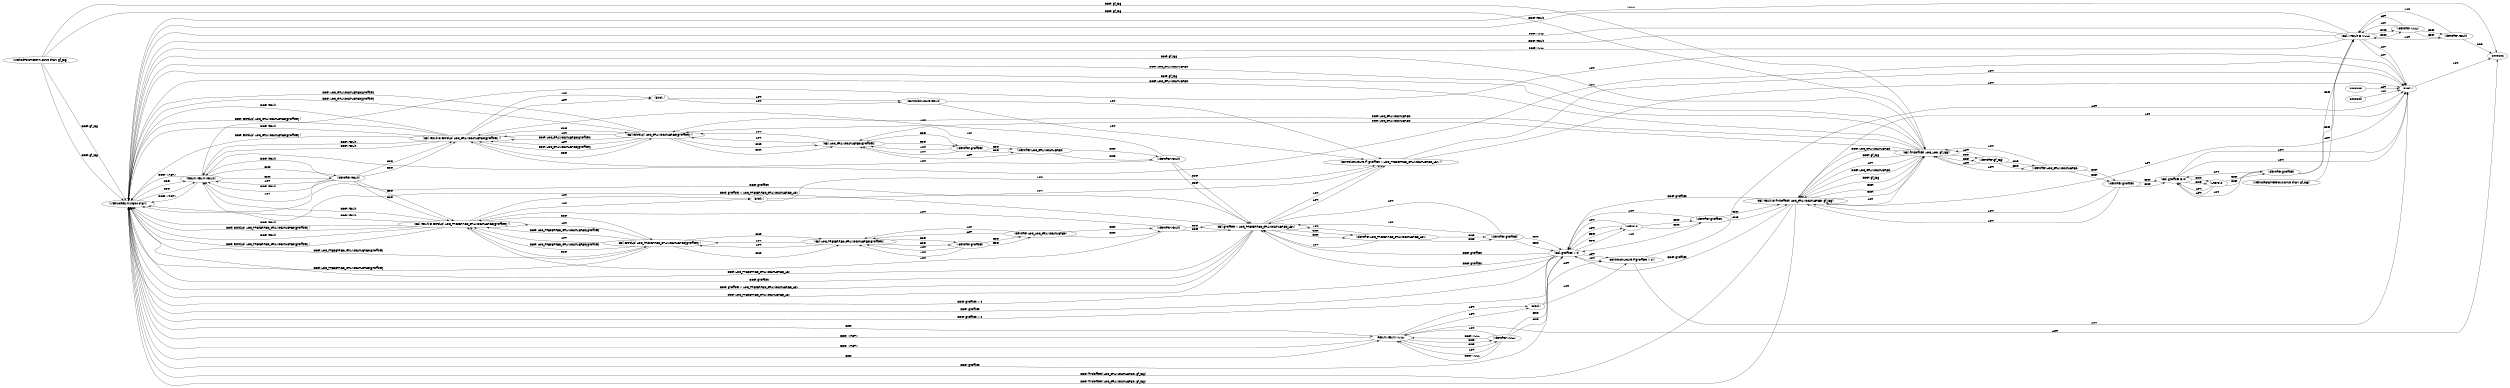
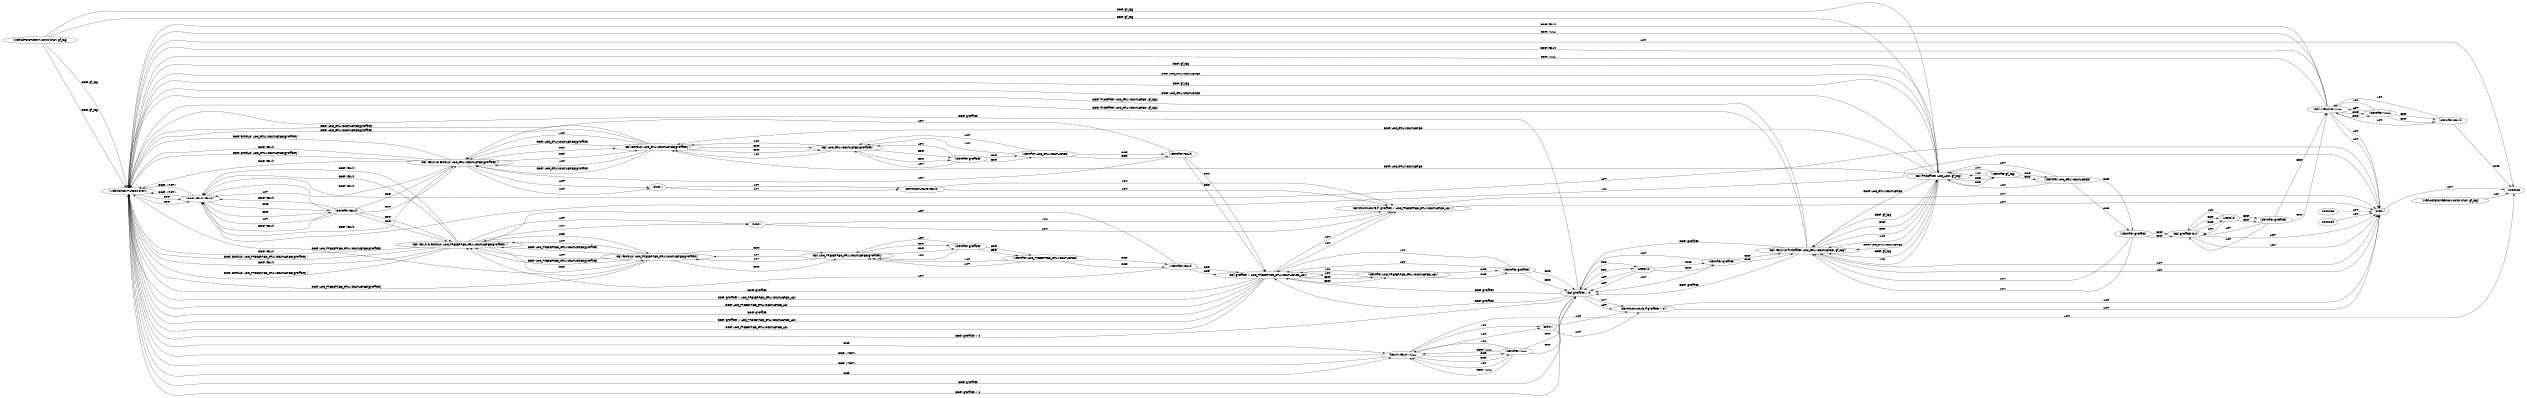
edge "(MethodReturn,static char*)" -> "1000102": label "NULL: " -> "AST: "
edge "(MethodParameterOut,const char* gf_tag)" -> "(Call,* result = NULL)": now "(MethodParameterOut,const char* gf_tag)" -> "1000102"
node "(Return,return result;)": label "(Return,return result;)" -> "(Block,return result;)"
node "(Identifier,LOC_LOC_GRANDFATHERED)": label "(Identifier,LOC_LOC_GRANDFATHERED)" -> "(Identifier,LOC_PREFERRED_GRANDFATHERED)"
